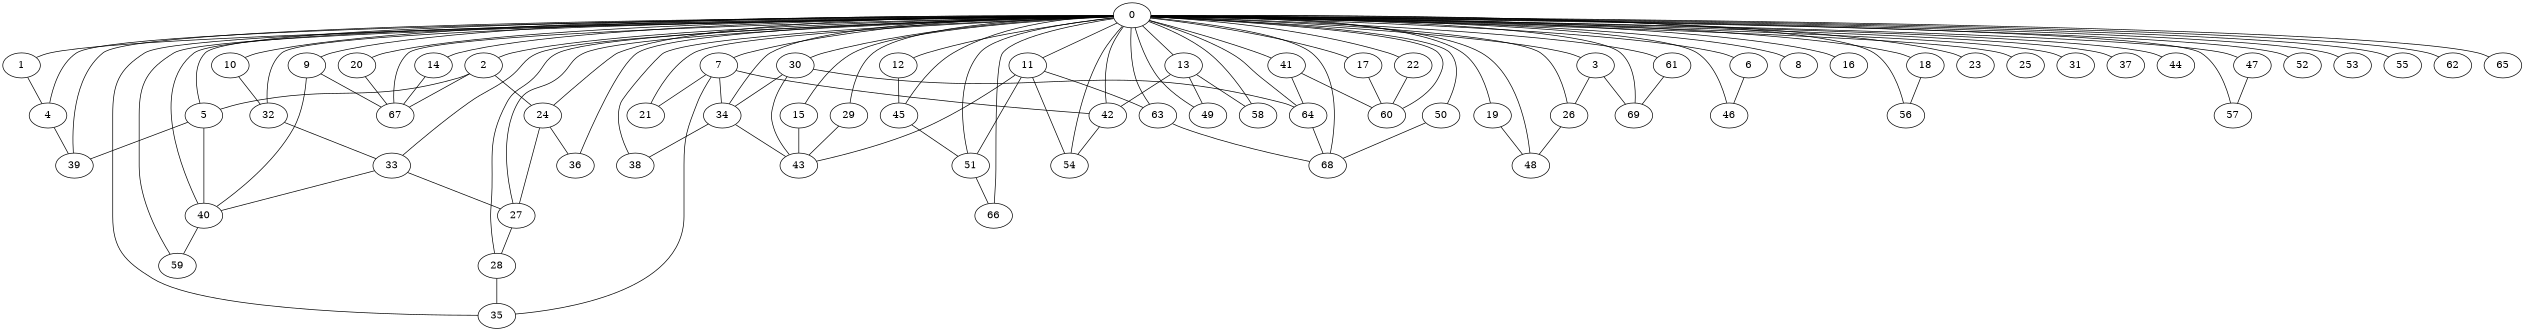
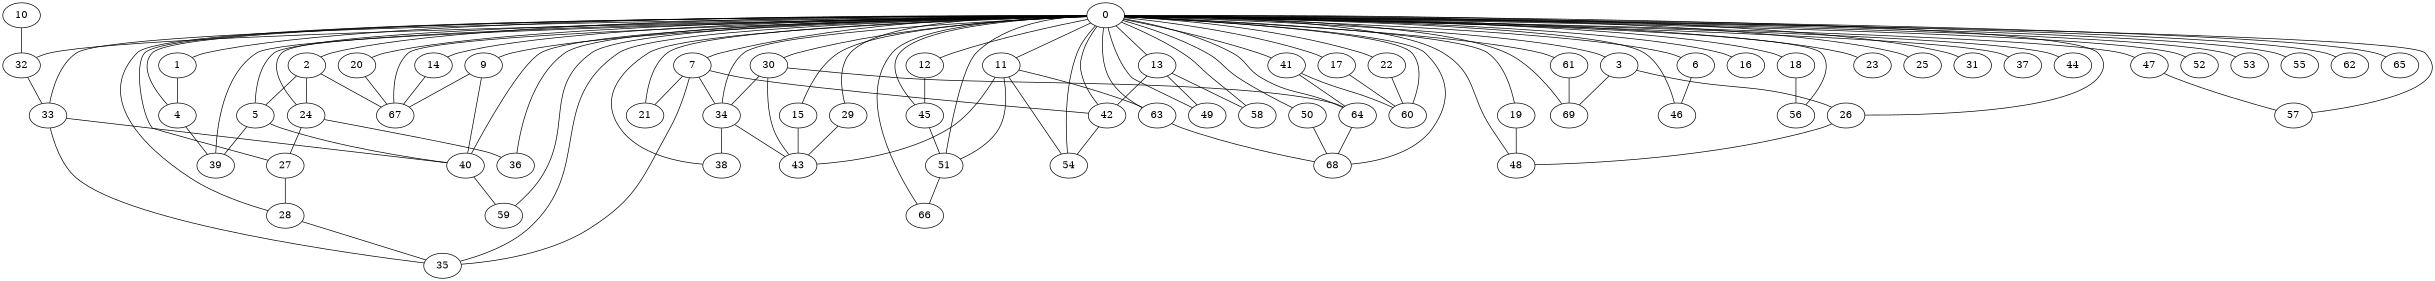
edge "0" -- "10": removed
node "8": removed
edge "33" -- "27": now "33" -- "35"
